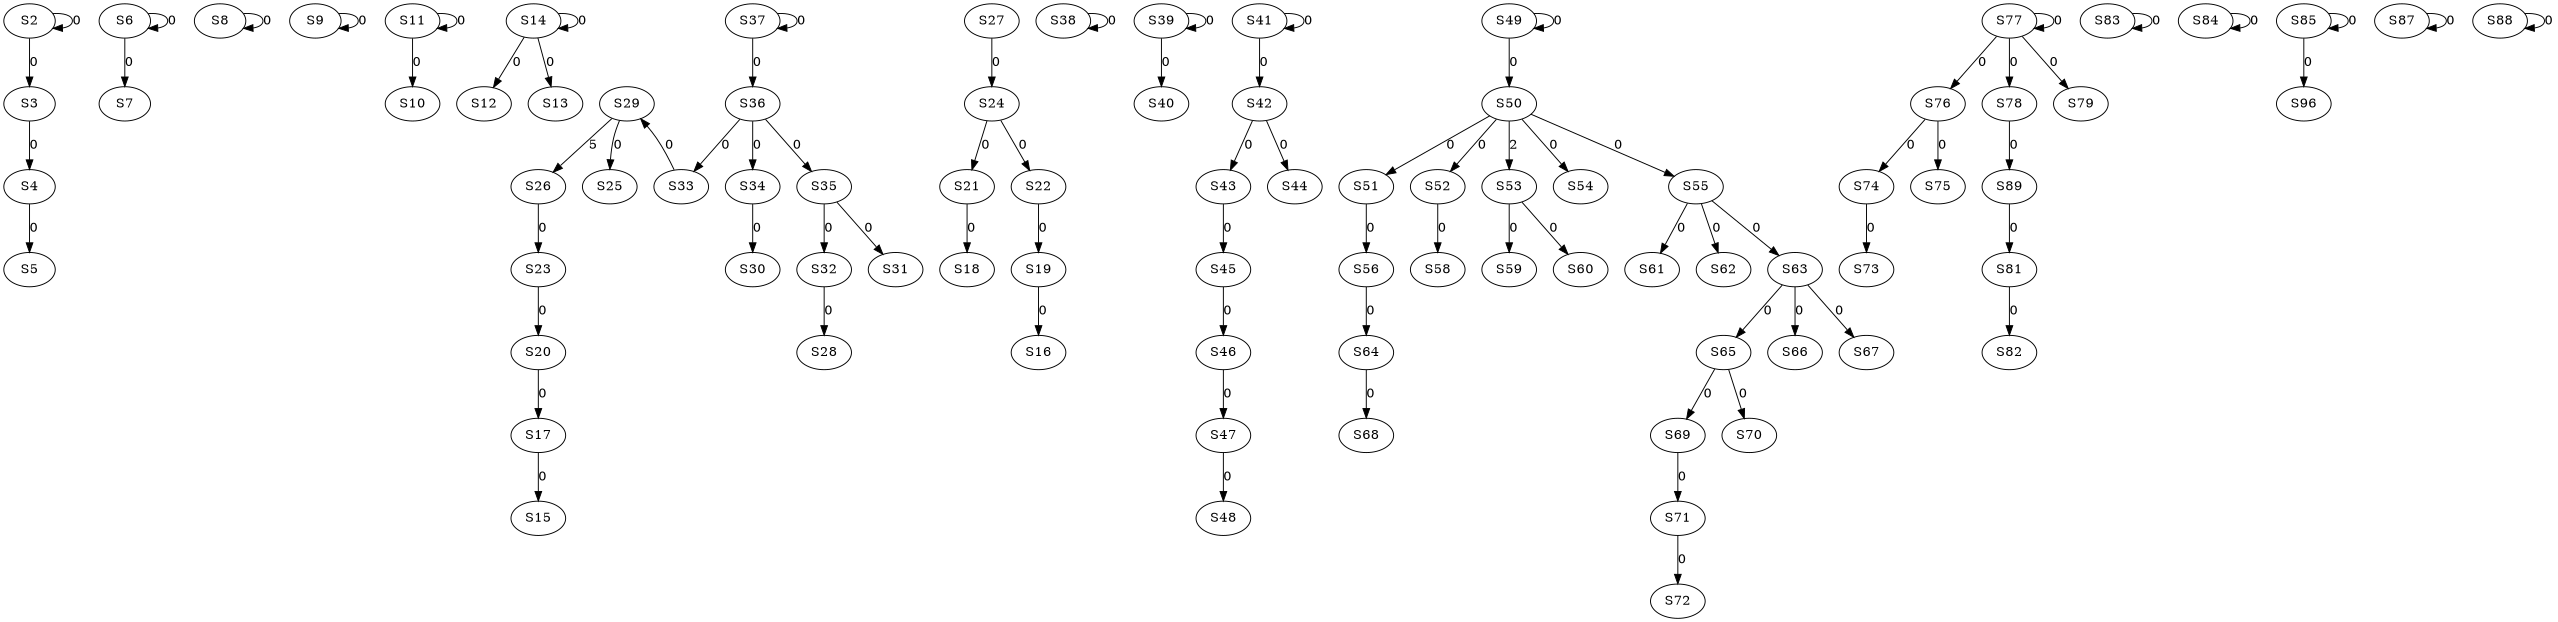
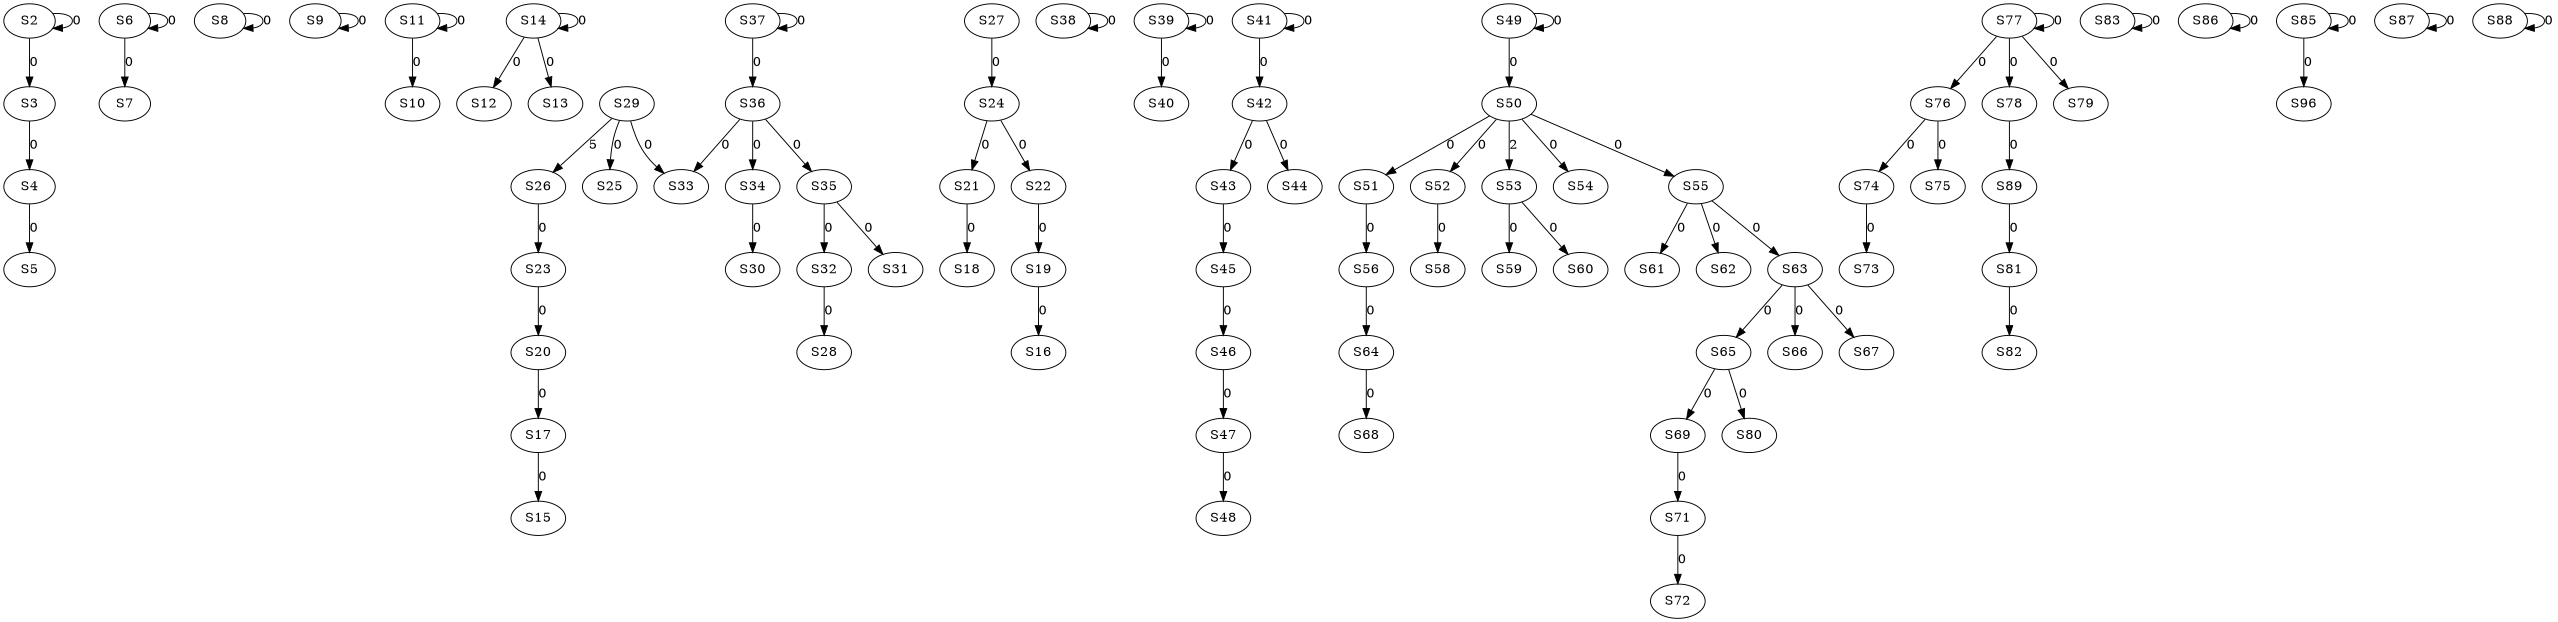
node "S84": label "S84" -> "S86"
edge "S33" -> "S29": reversed
node "S70": label "S70" -> "S80"
